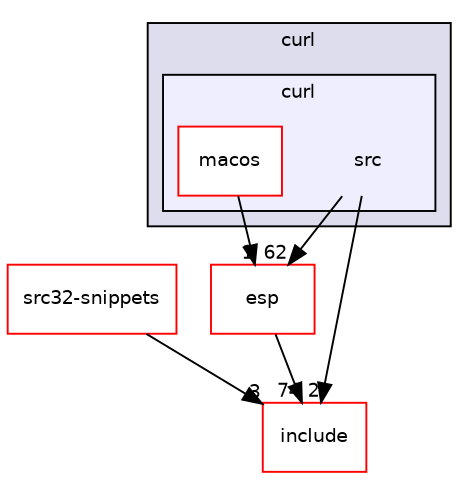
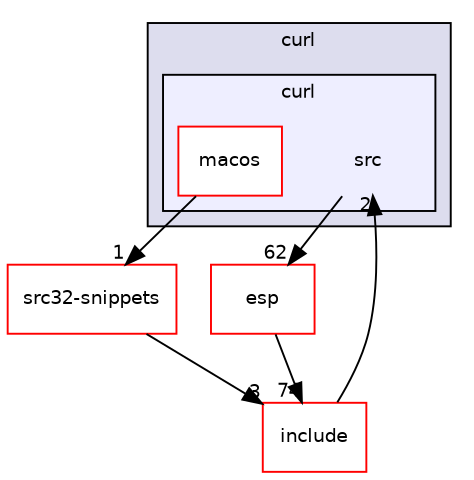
edge "macos" -> "esp": now "macos" -> "src32-snippets"
edge "src" -> "include": reversed
